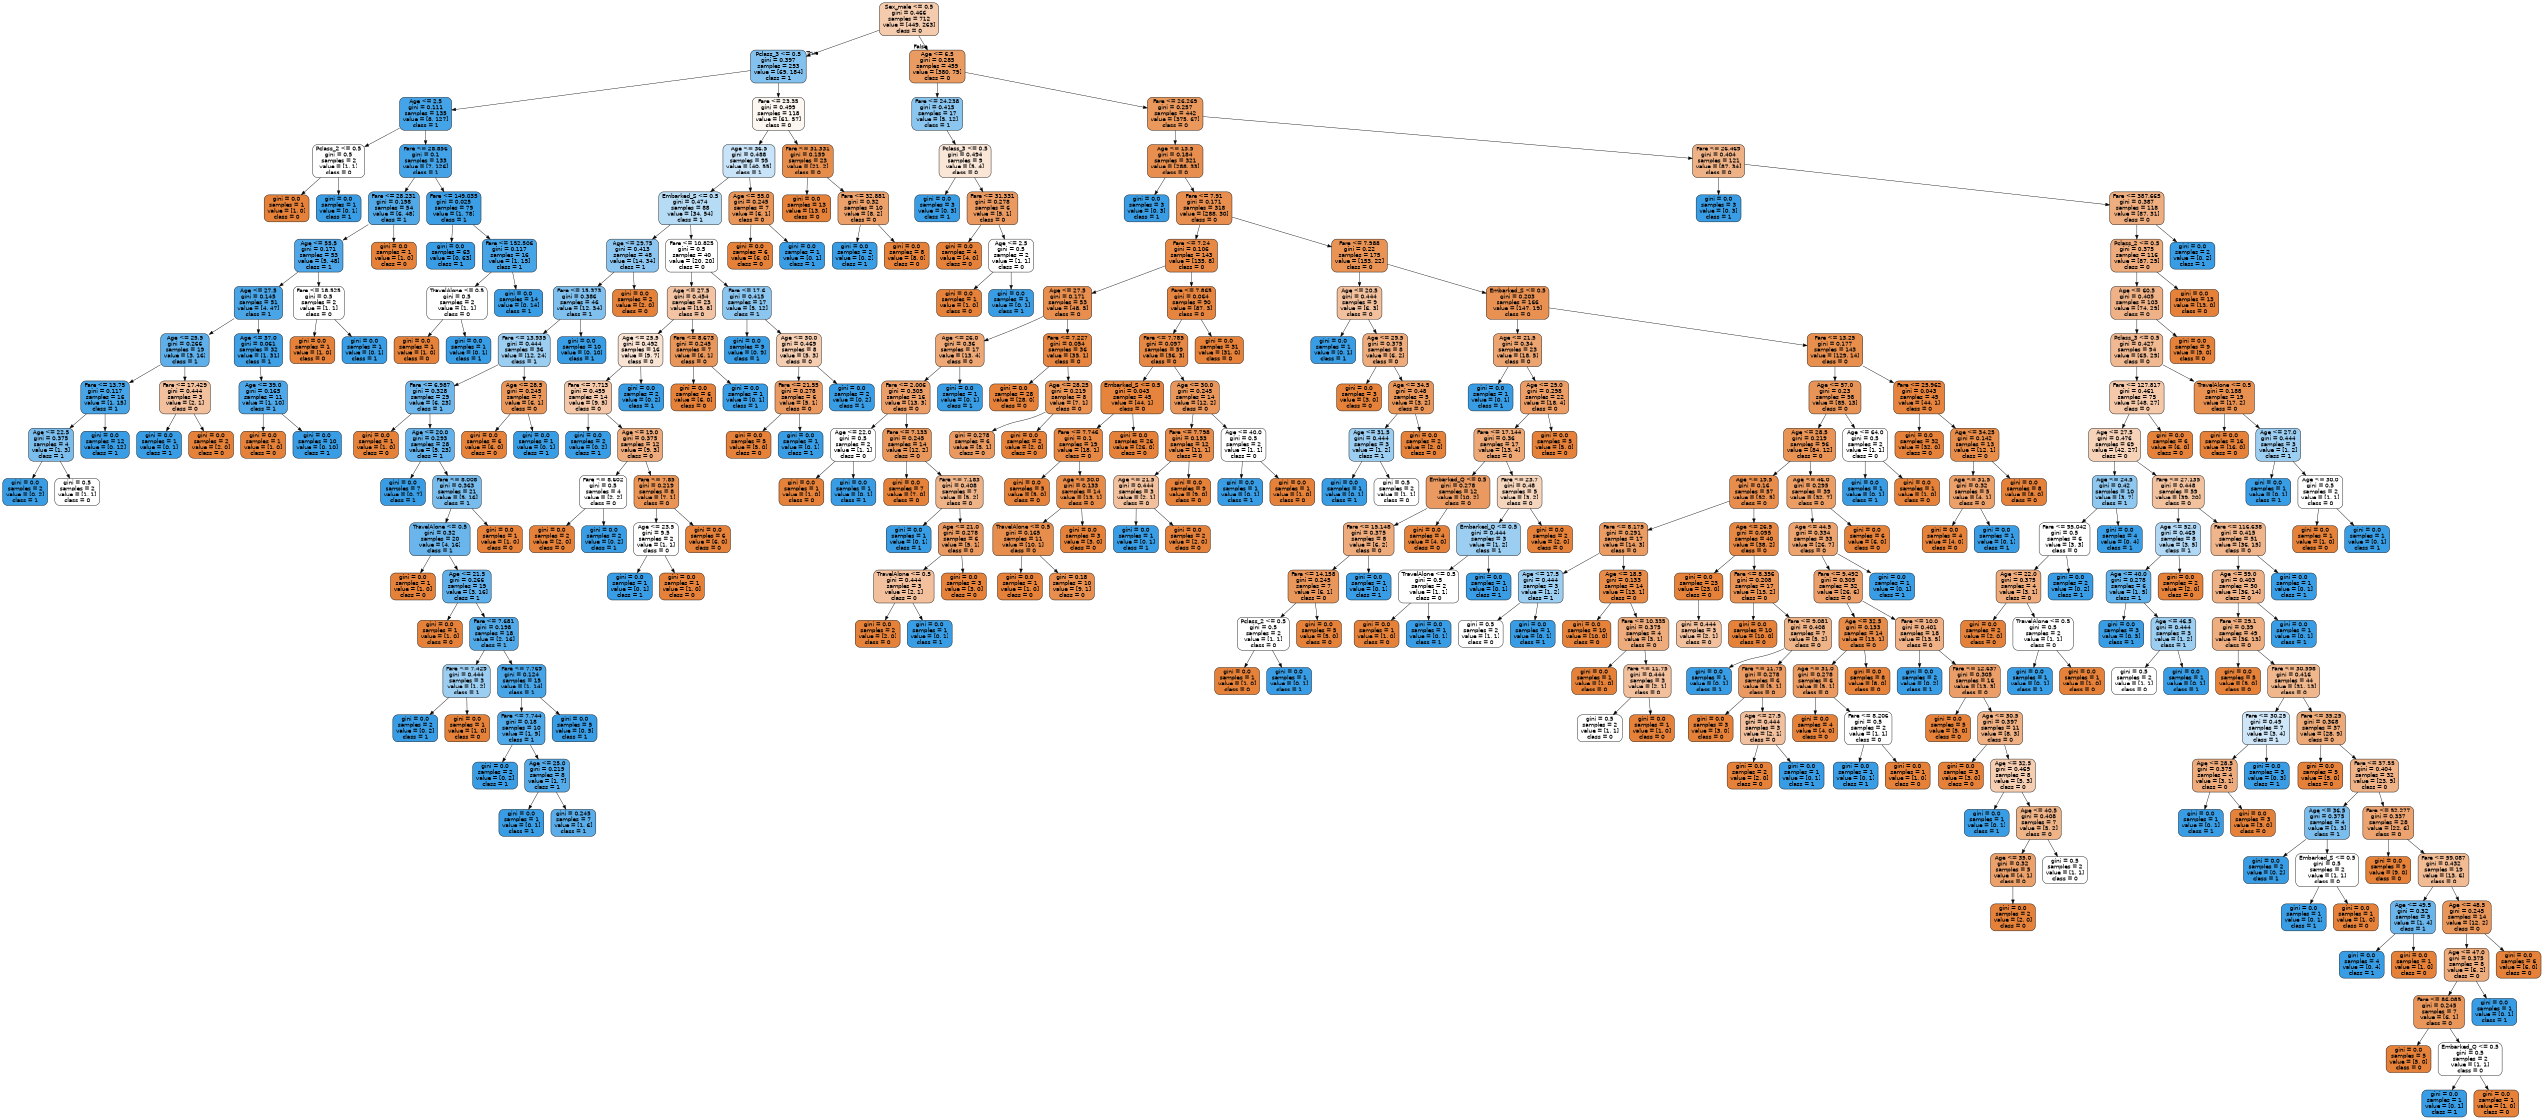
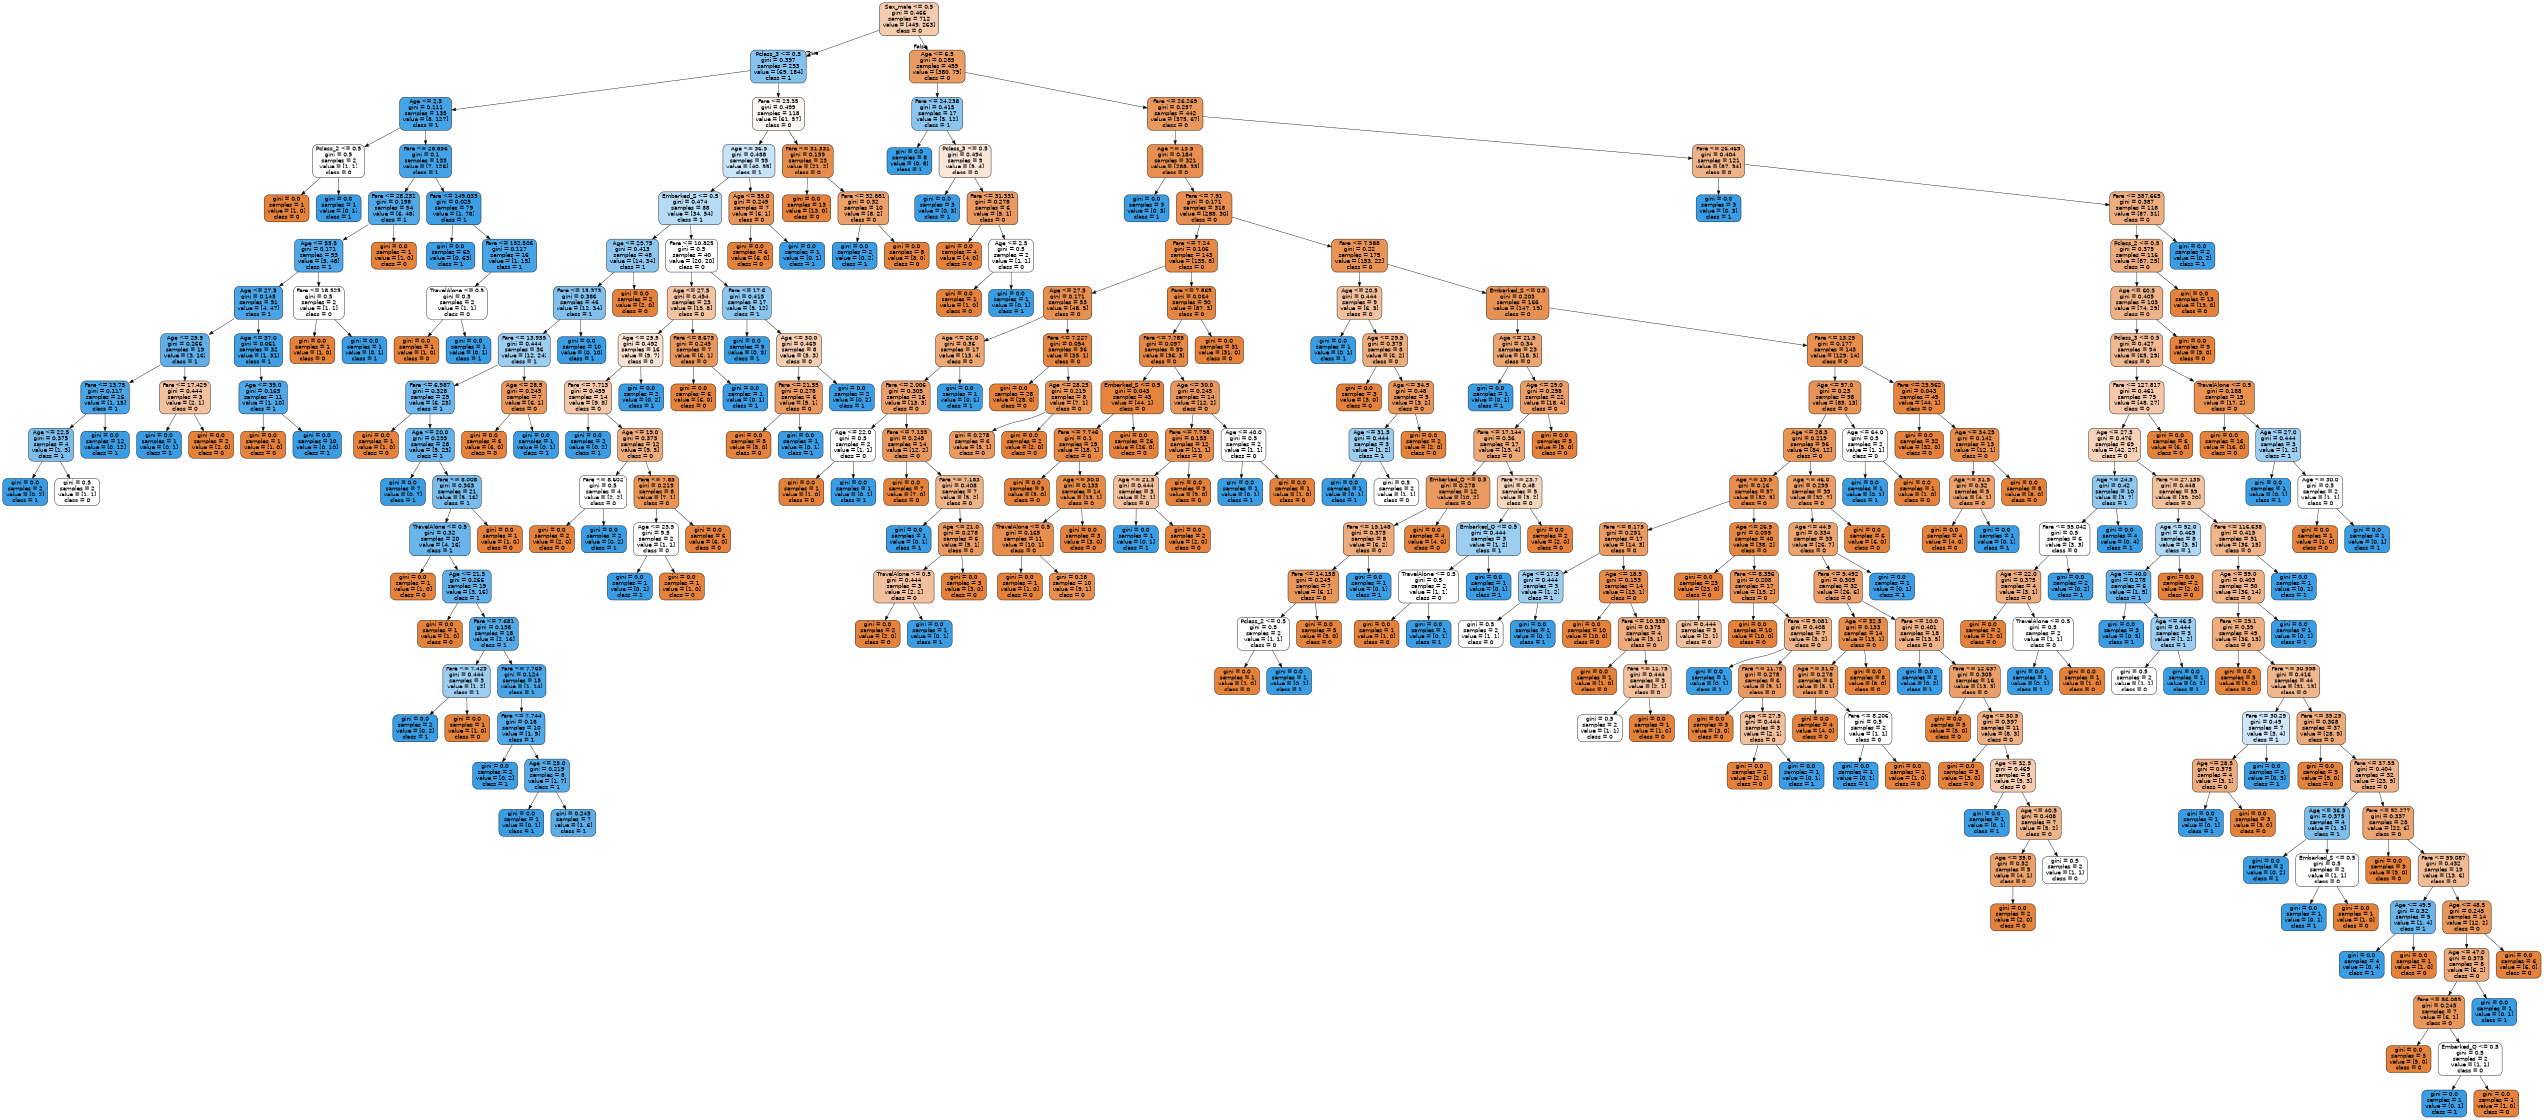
node "gini = 0.0 samples = 8 value = [0, 8] class = 1": added
node "gini = 0.0 samples = 14 value = [0, 14] class = 1": removed
node "gini = 0.0 samples = 5 value = [0, 5] class = 1": removed
